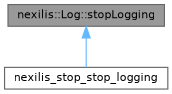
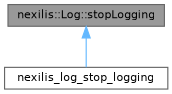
node "nexilis_stop_stop_logging": label "nexilis_stop_stop_logging" -> "nexilis_log_stop_logging"
